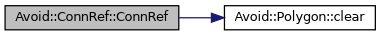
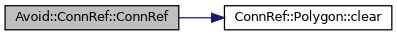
node "Avoid::Polygon::clear": label "Avoid::Polygon::clear" -> "ConnRef::Polygon::clear"
